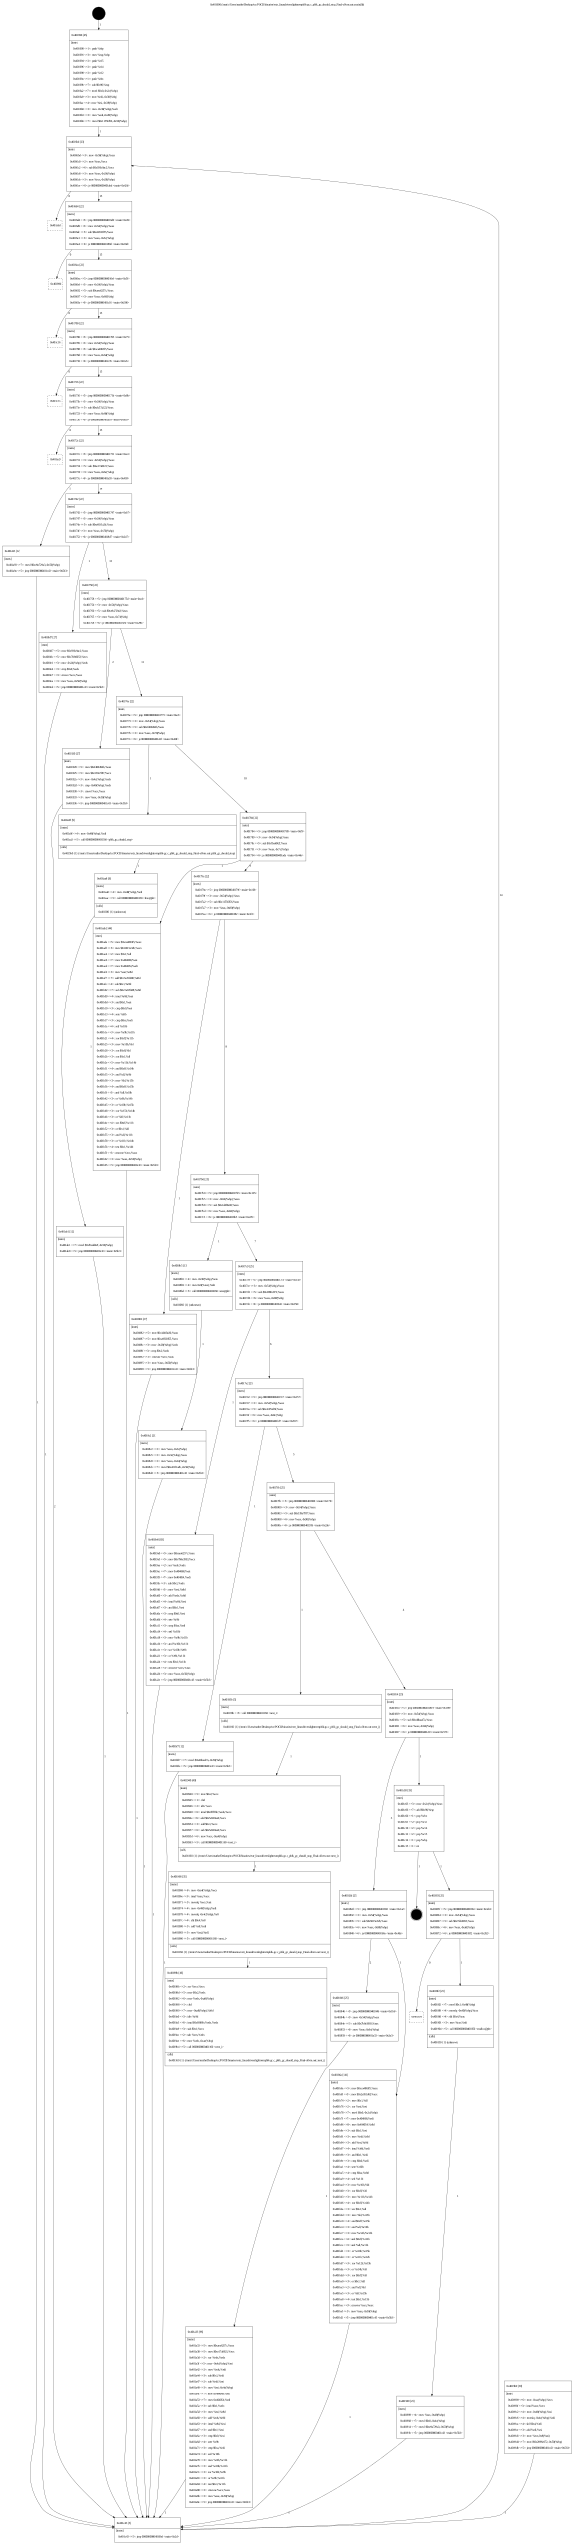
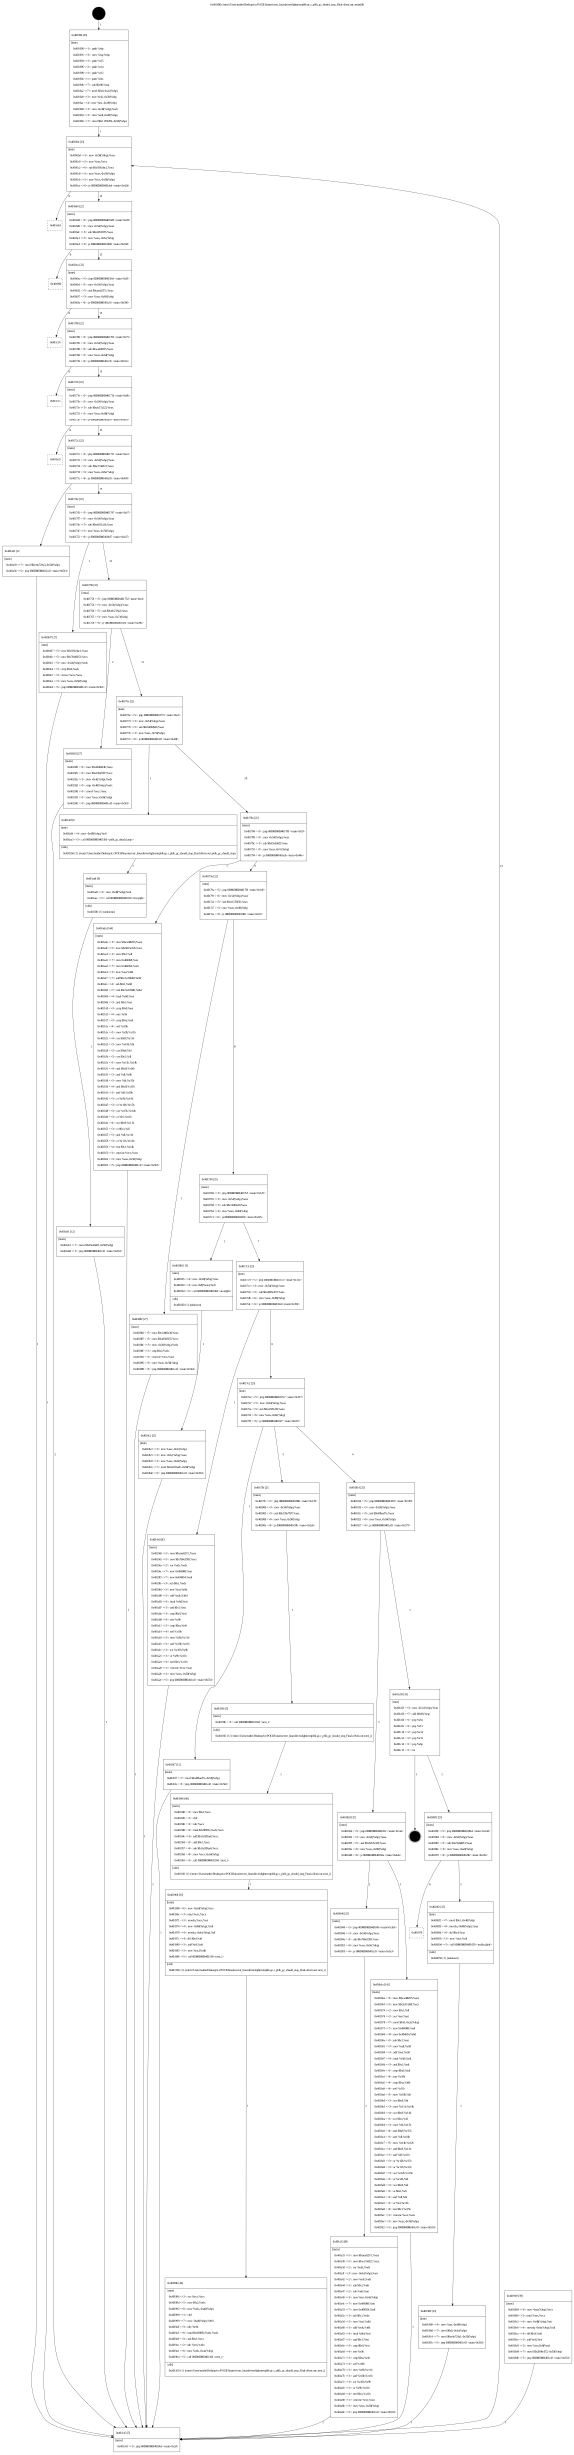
edge "0x4017fb [25]" -> "0x401814 [25]": now "0x4017e2 [25]" -> "0x401814 [25]"
